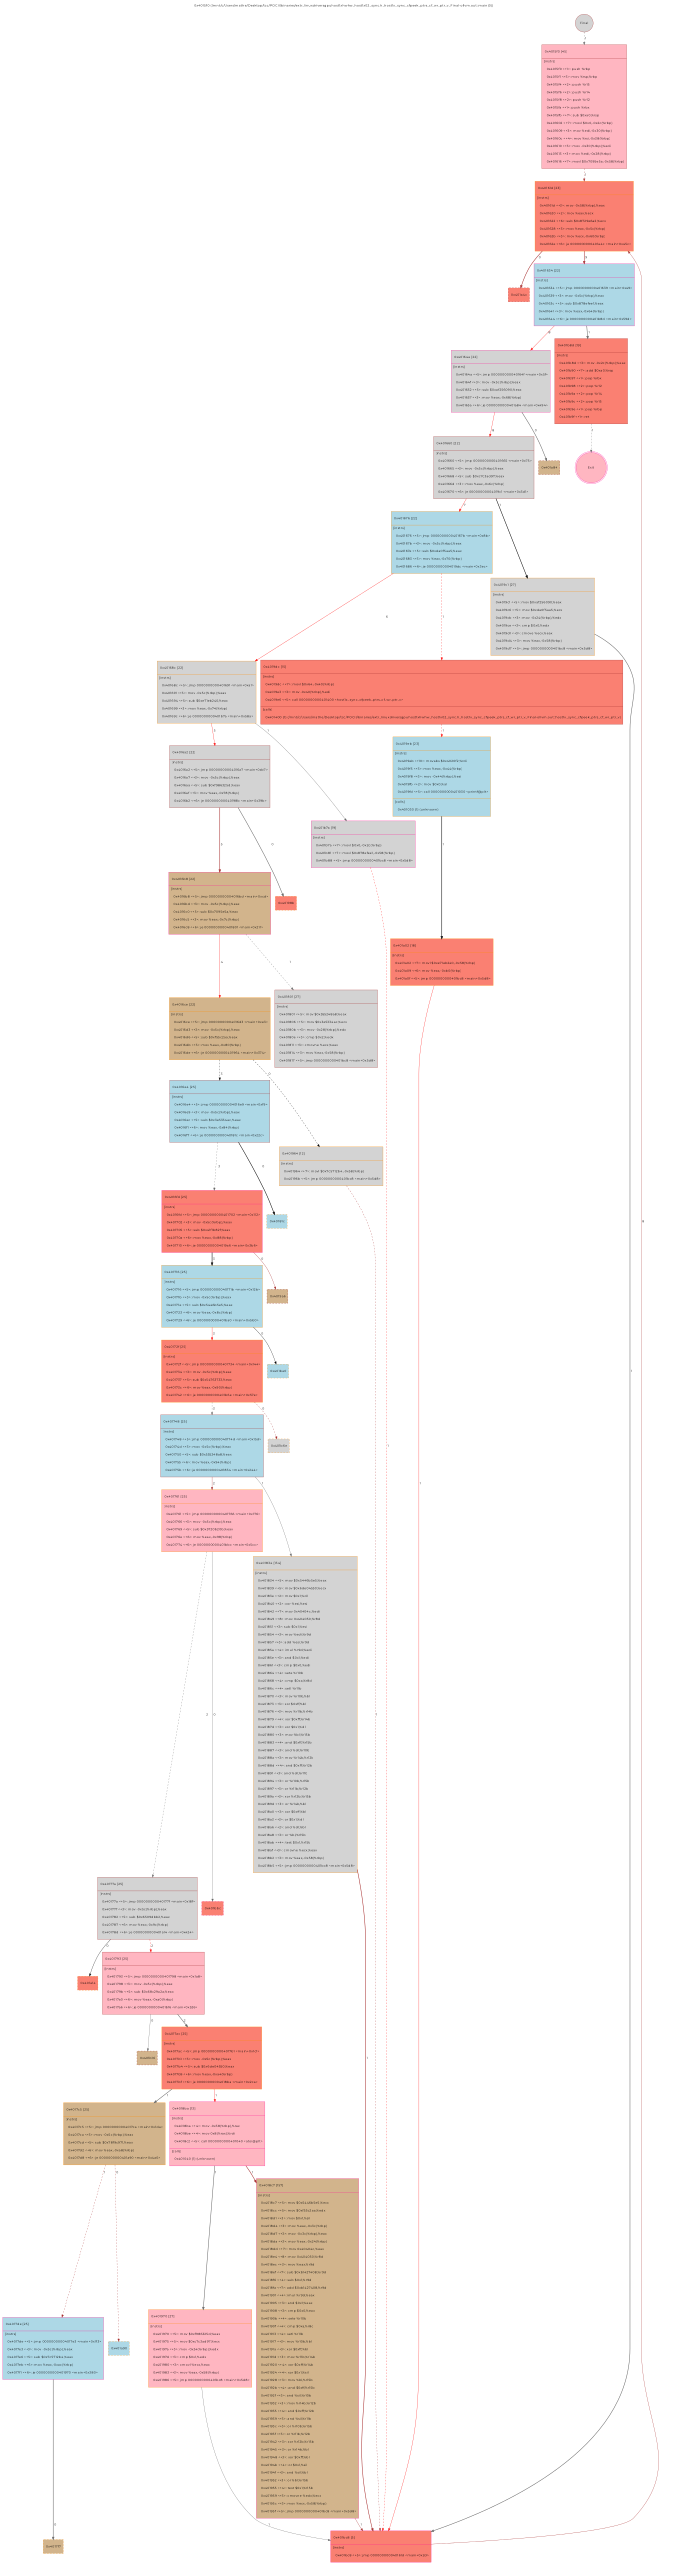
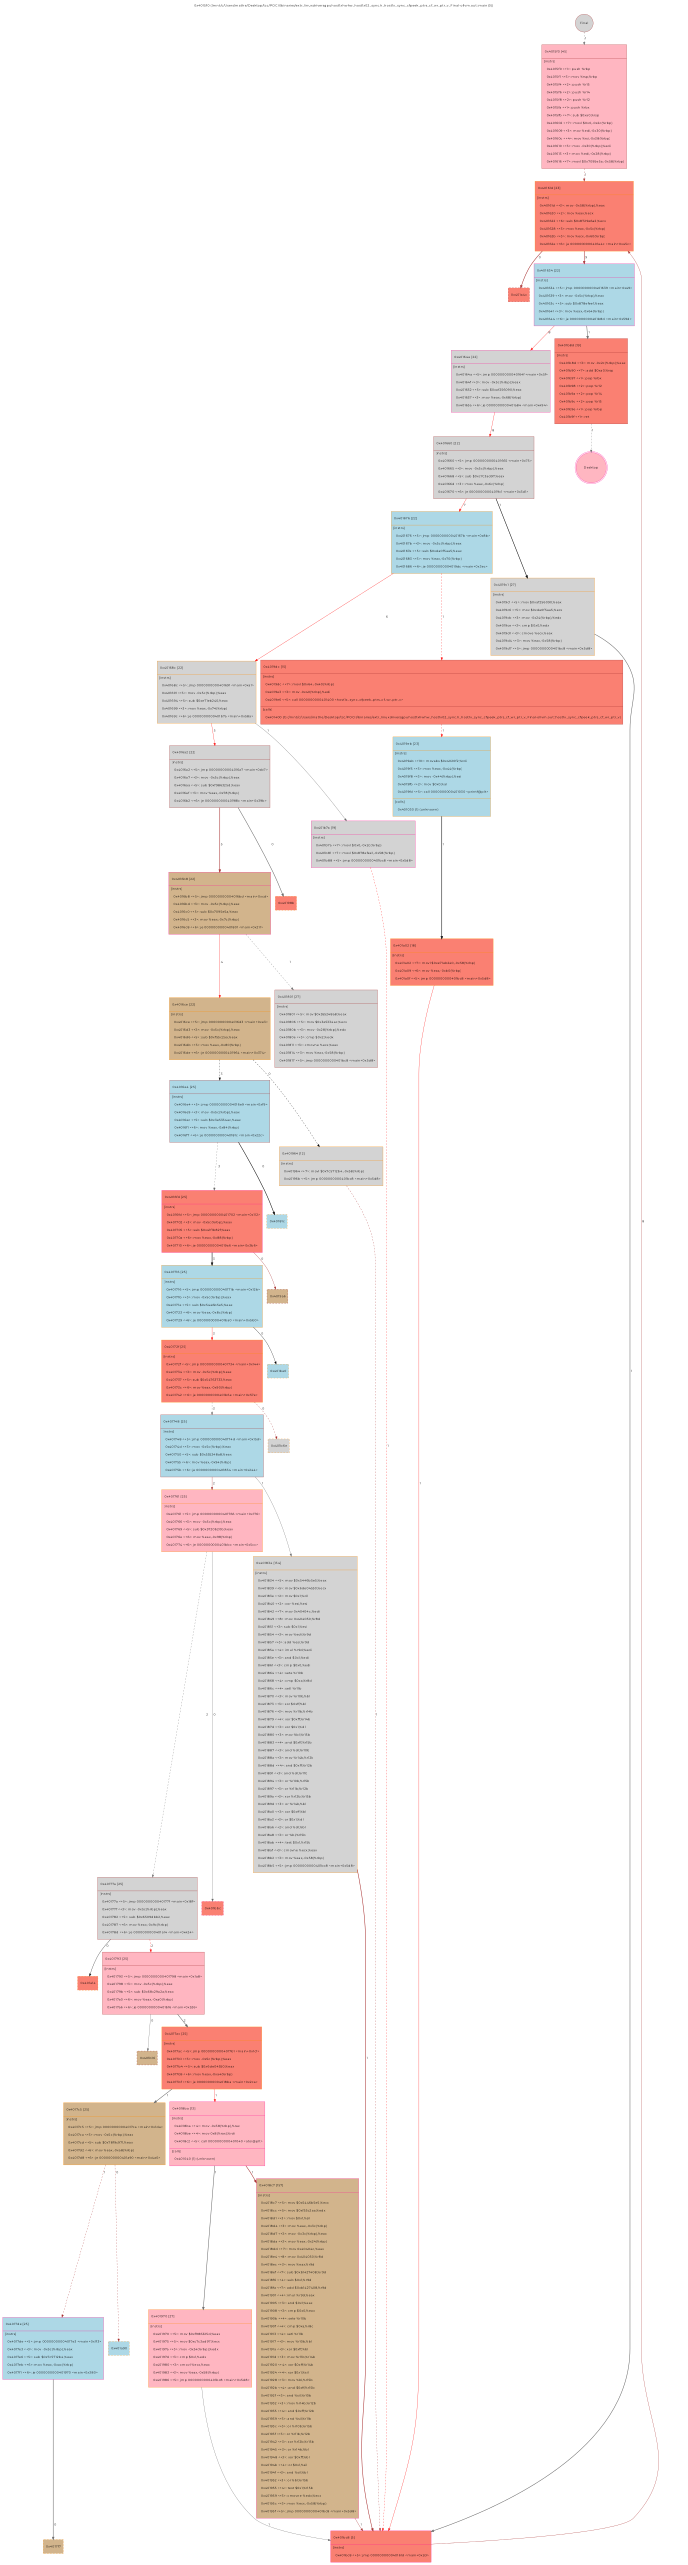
node "0x401a84": removed
node "Exit": label "Exit" -> "Desktop"
